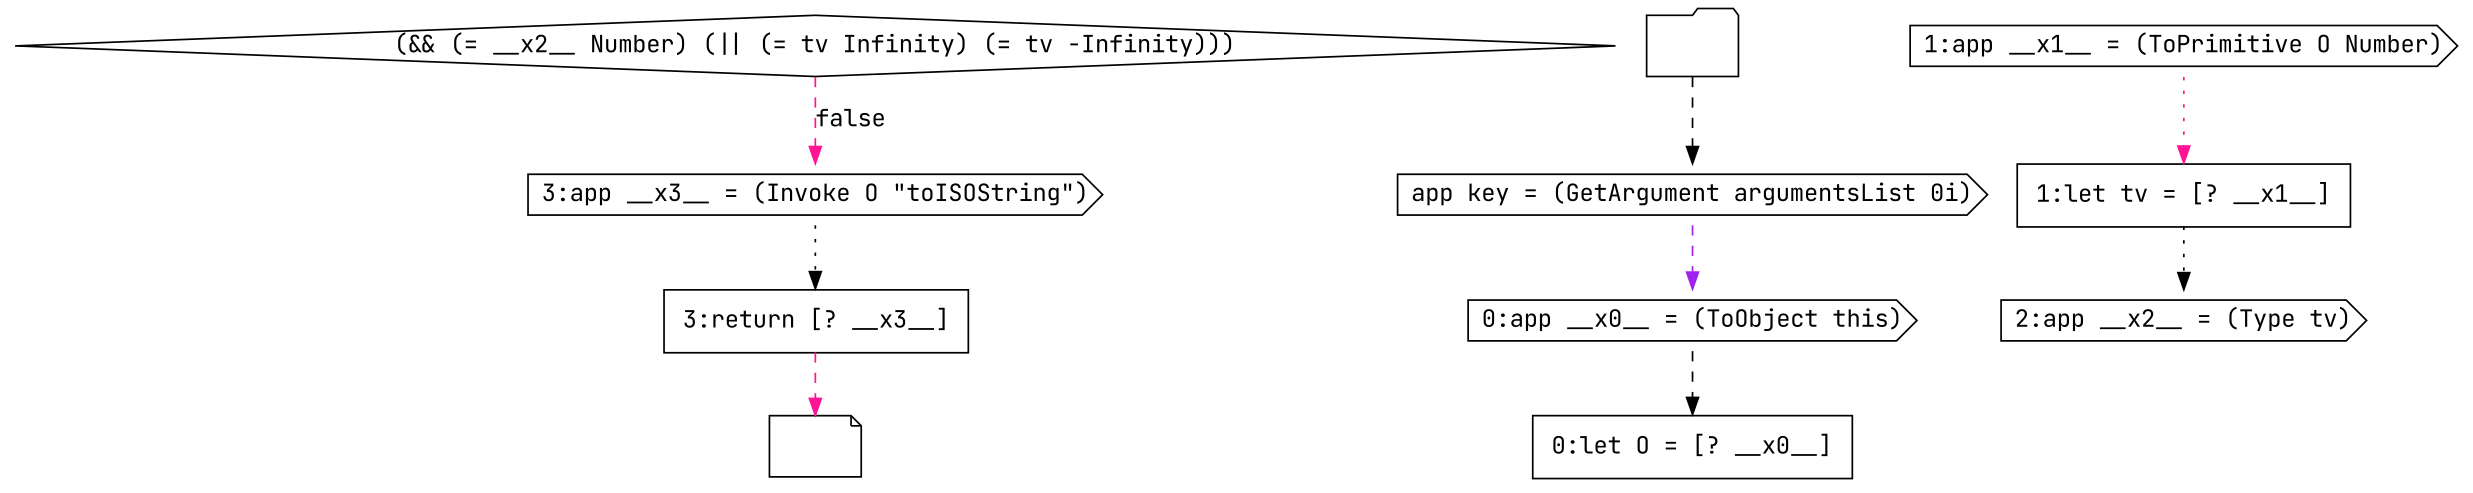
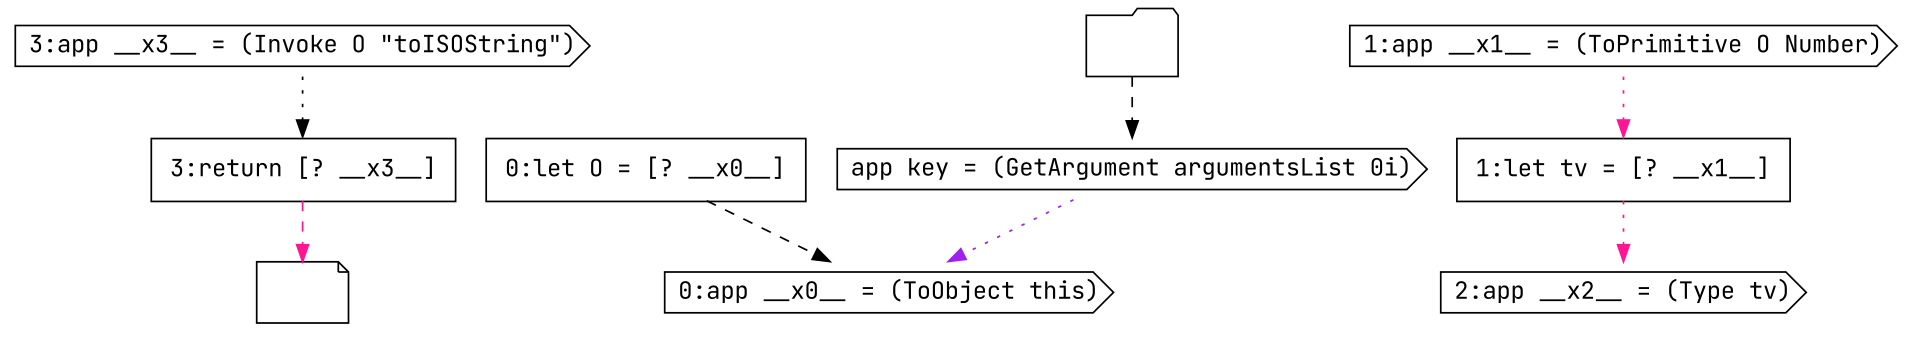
node "(&& (= __x2__ Number) (|| (= tv Infinity) (= tv -Infinity)))": removed
edge "app key = (GetArgument argumentsList 0i)" -> "0:app __x0__ = (ToObject this)": style dashed -> dotted
edge "1:let tv = [? __x1__]" -> "2:app __x2__ = (Type tv)": color black -> deeppink
edge "0:app __x0__ = (ToObject this)" -> "0:let O = [? __x0__]": reversed
